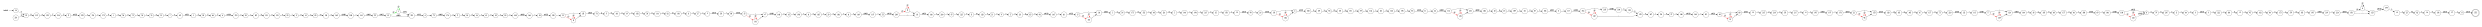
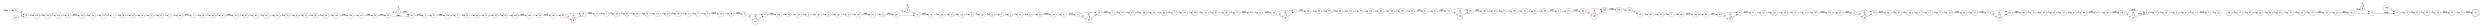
edge "123" -> "199": now "123" -> "112"
edge "222" -> "180": removed, label "c"
edge "187" -> "159": now "187" -> "205"
